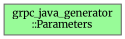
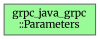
node "grpc_java_generator ::Parameters": label "grpc_java_generator ::Parameters" -> "grpc_java_grpc ::Parameters"
